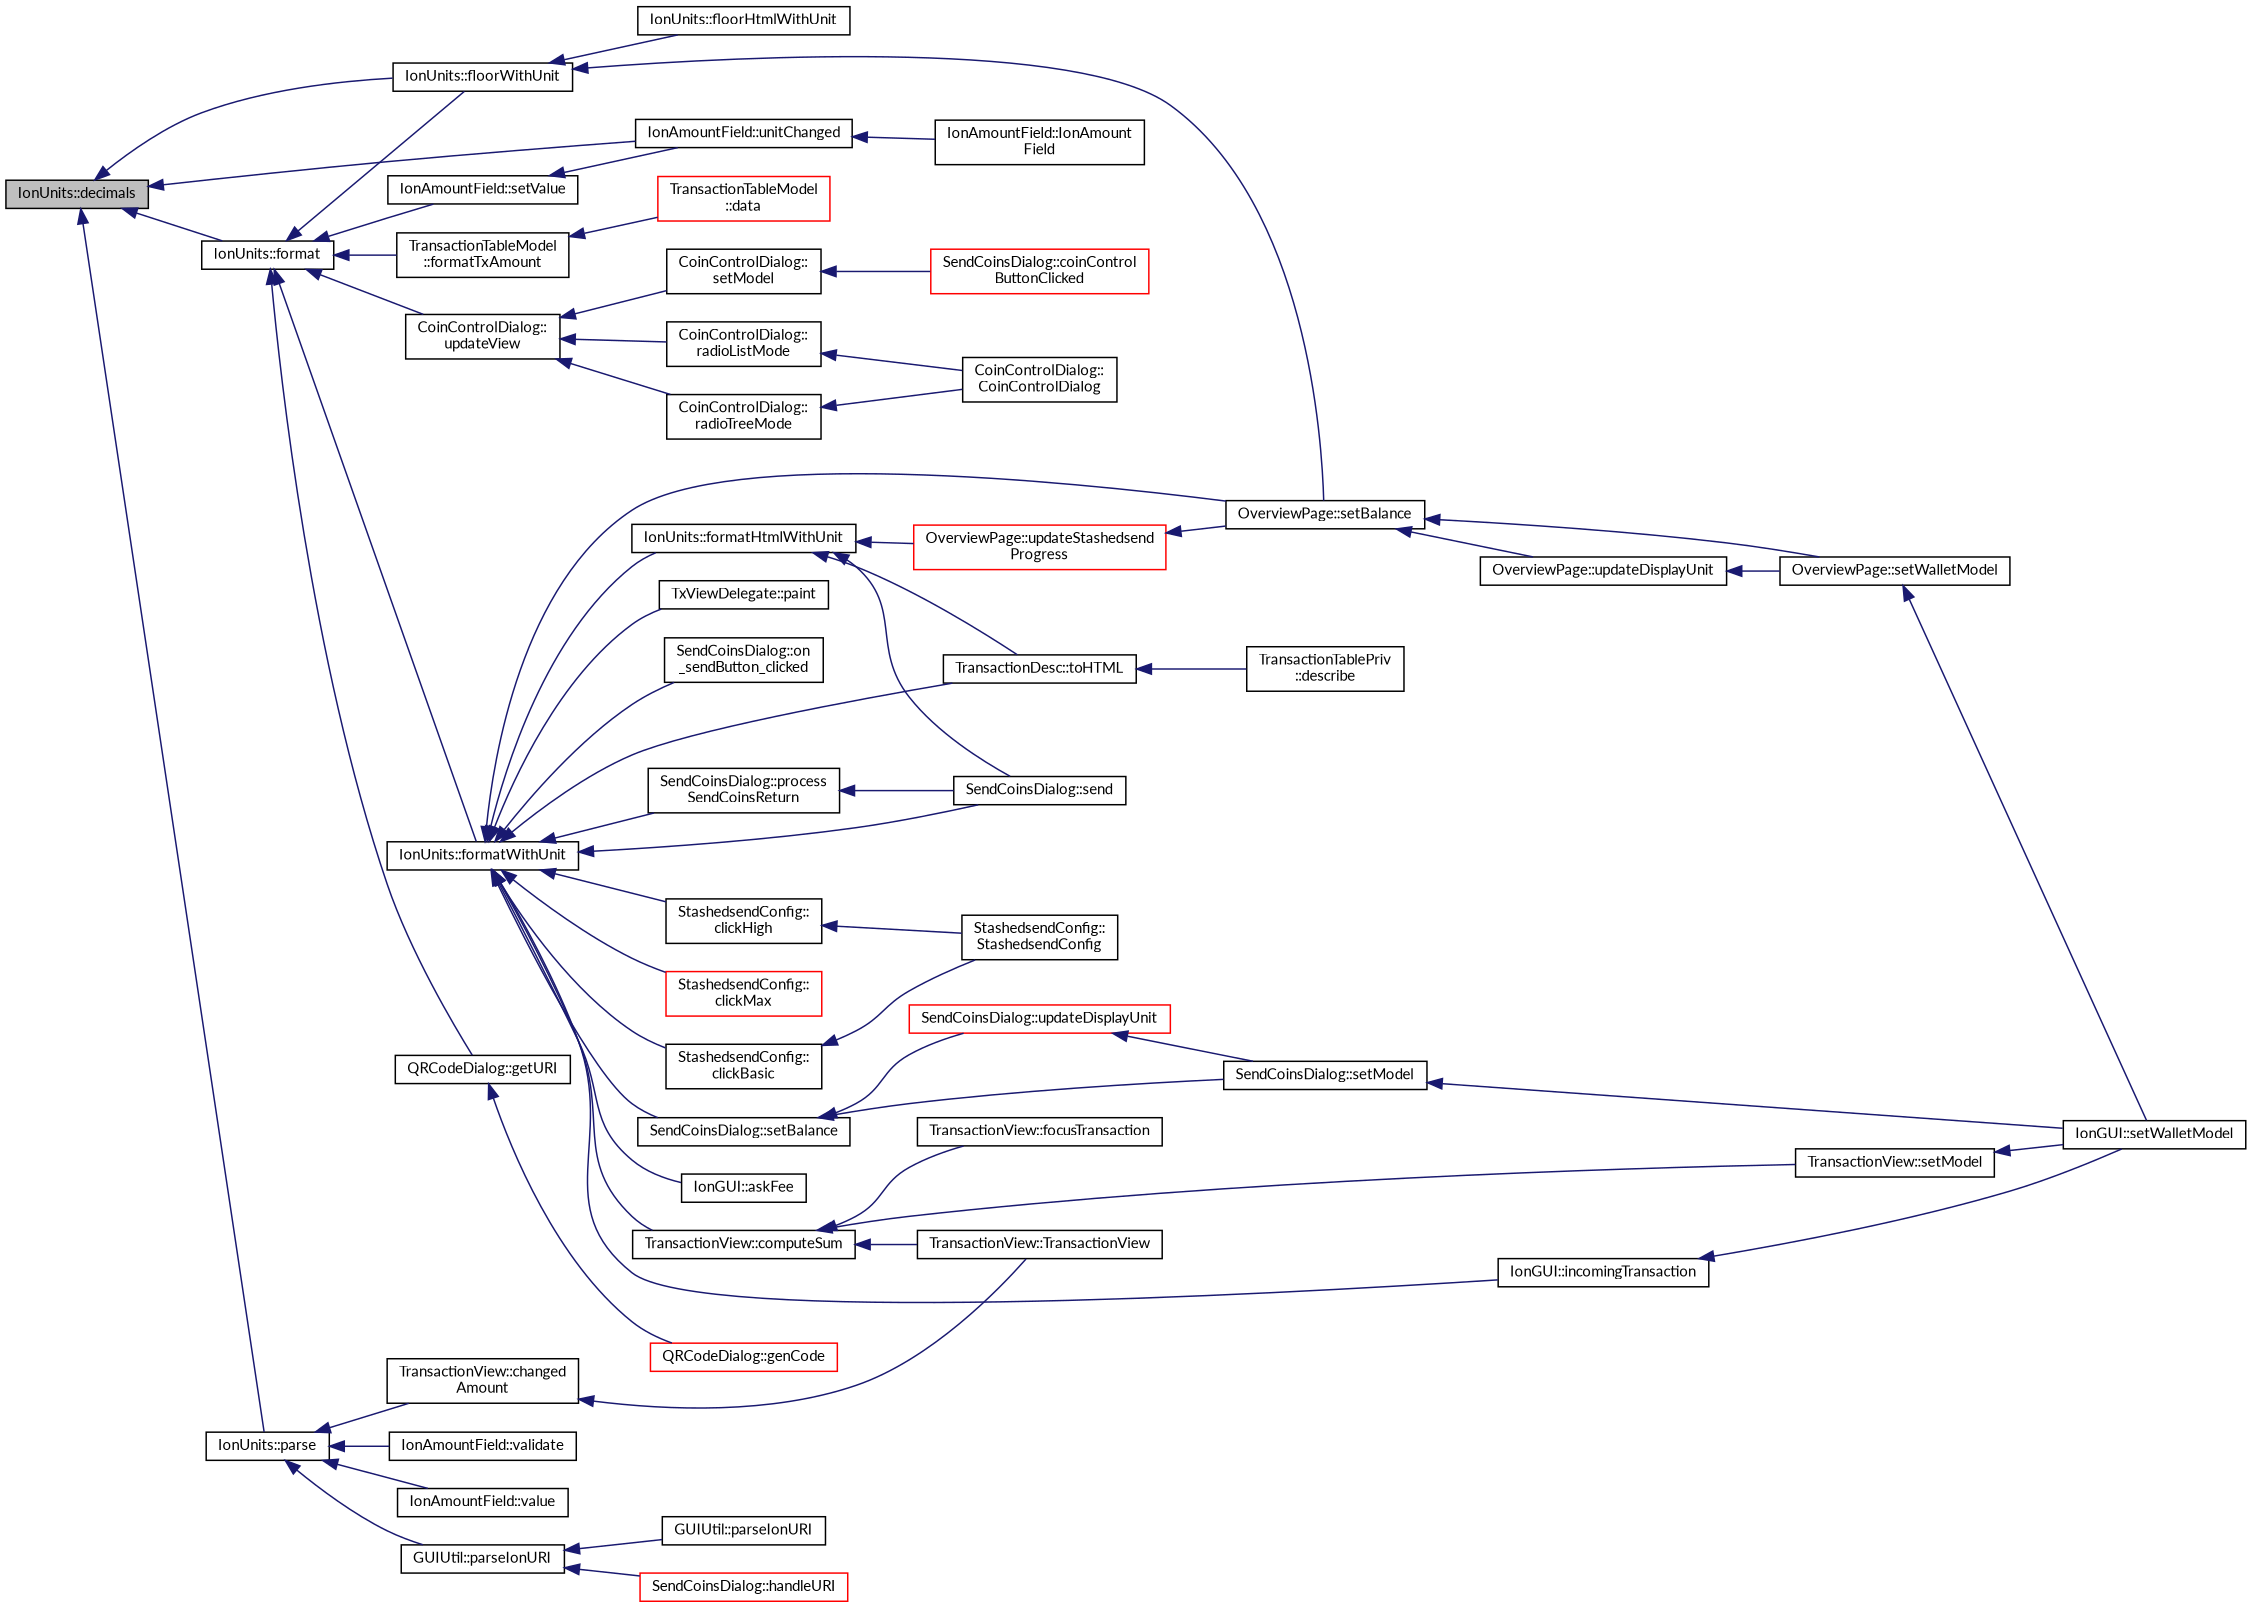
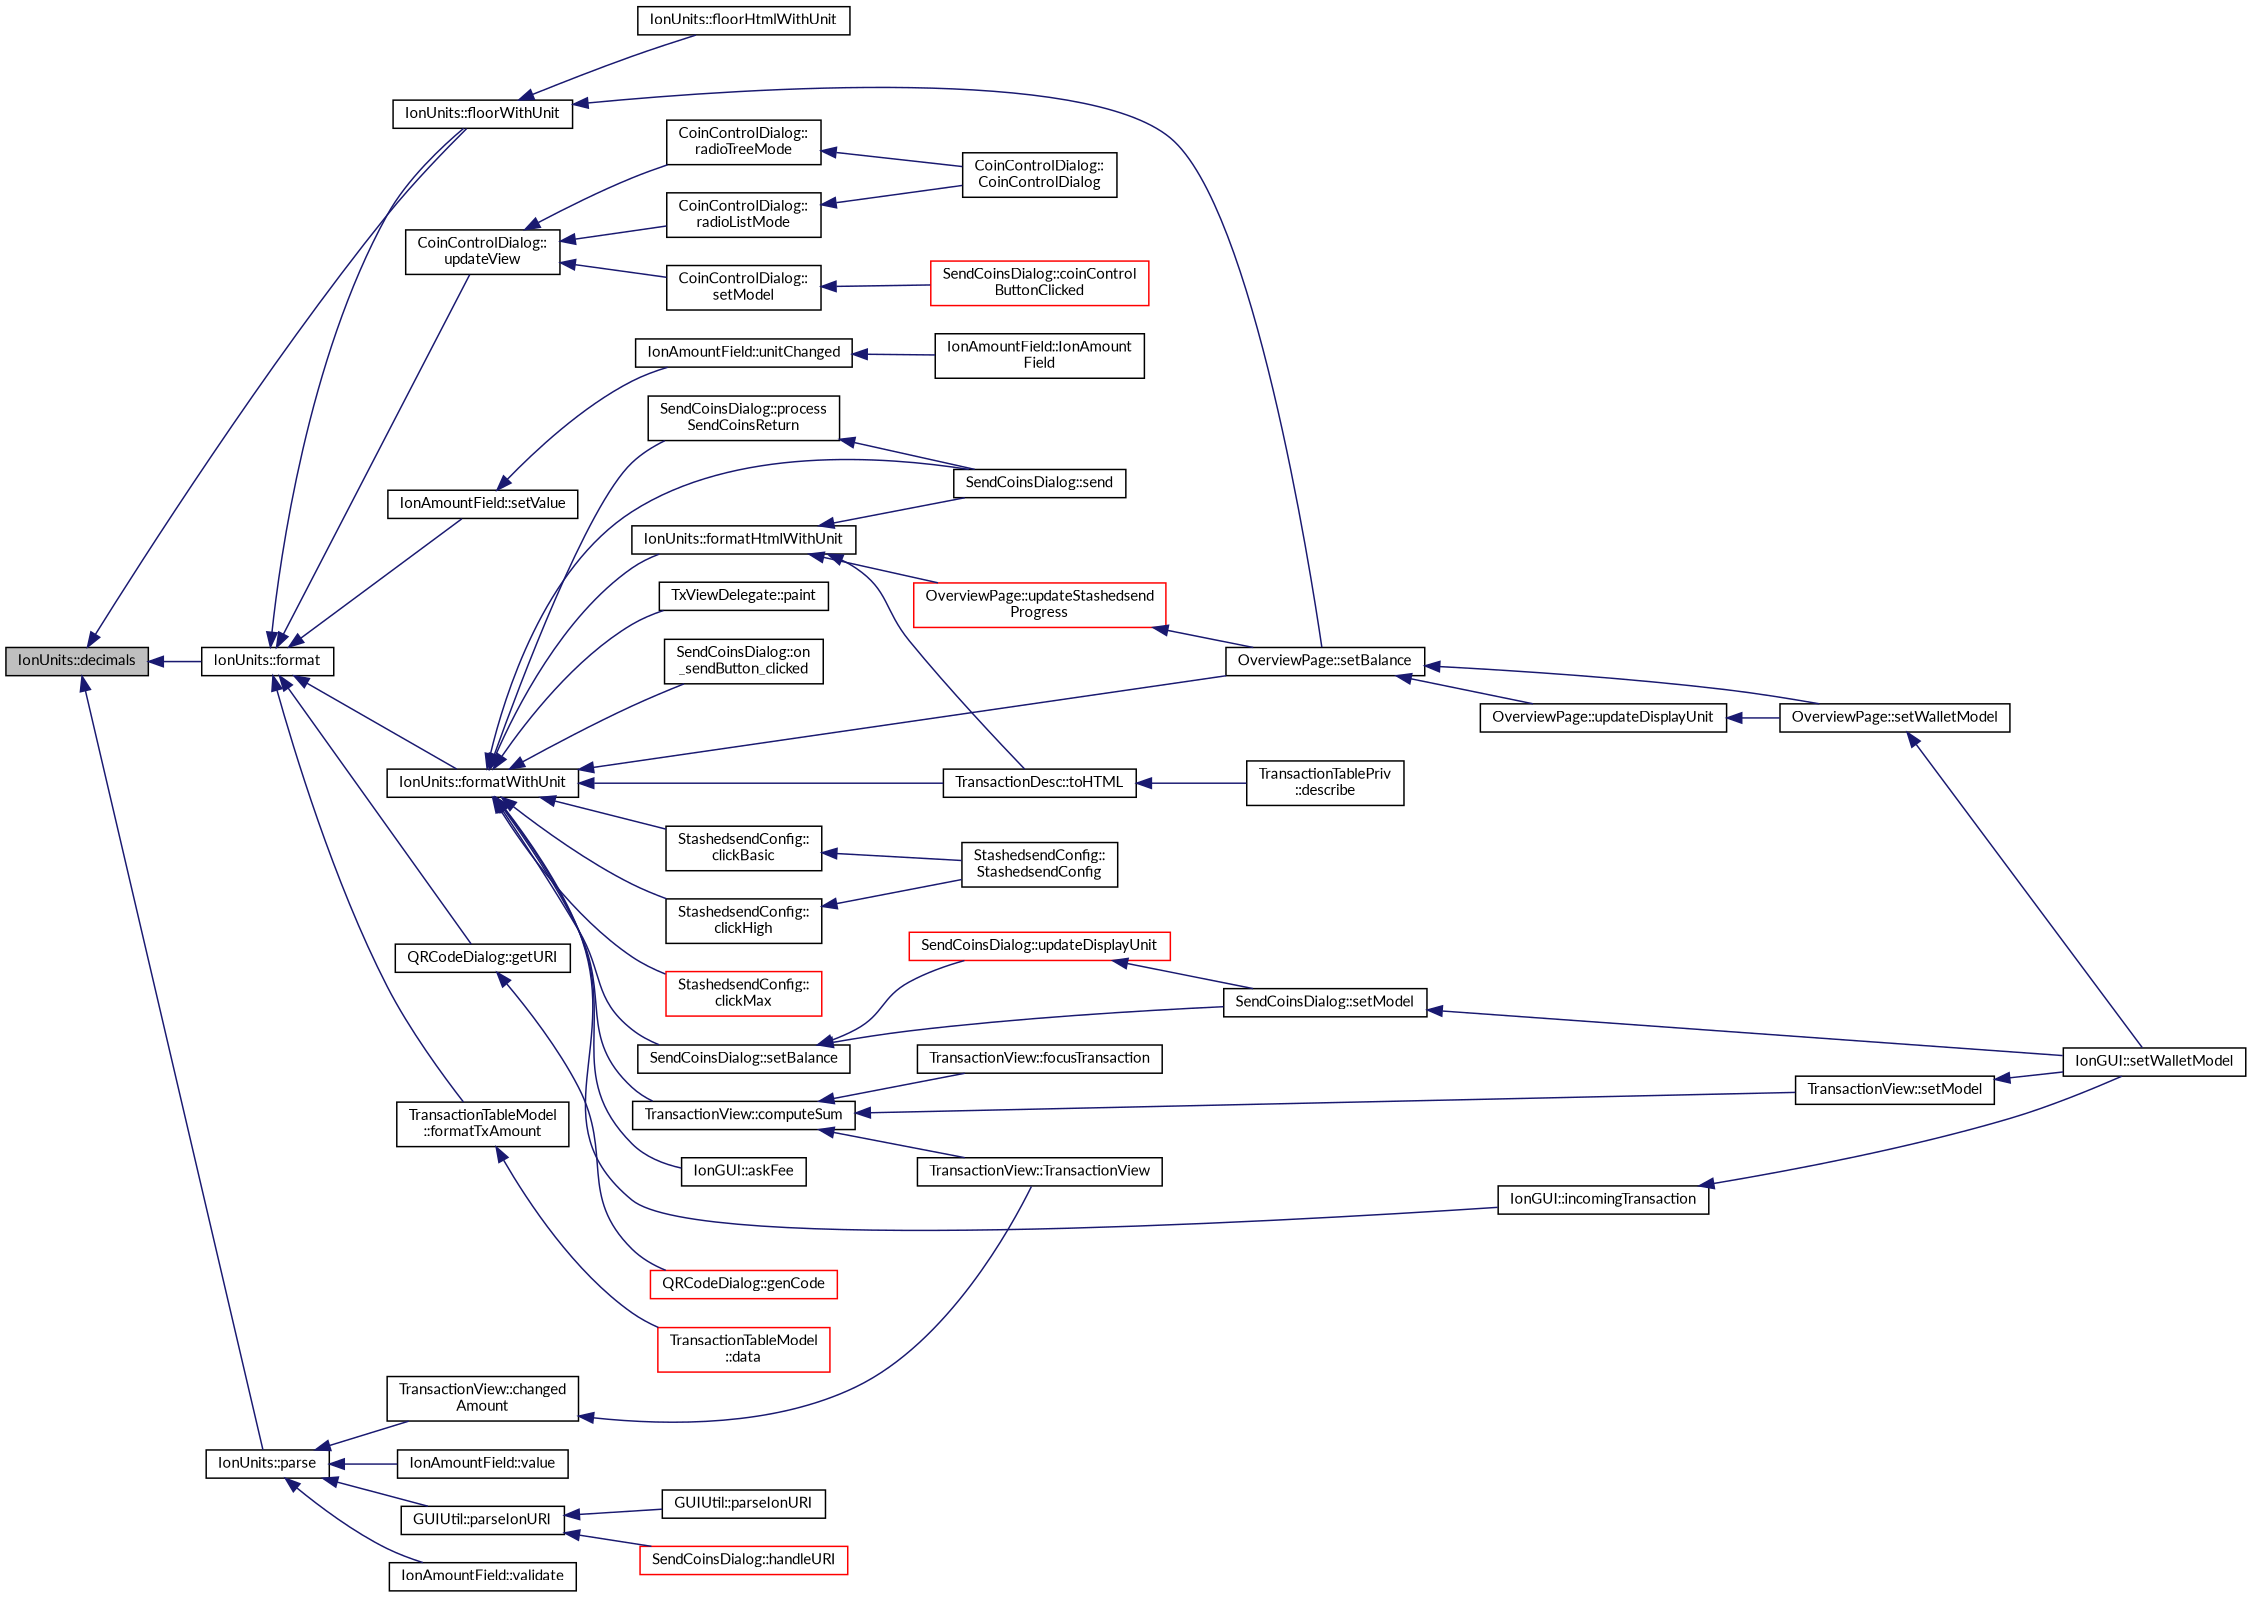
edge "IonAmountField::unitChanged" -> "IonUnits::decimals": removed
